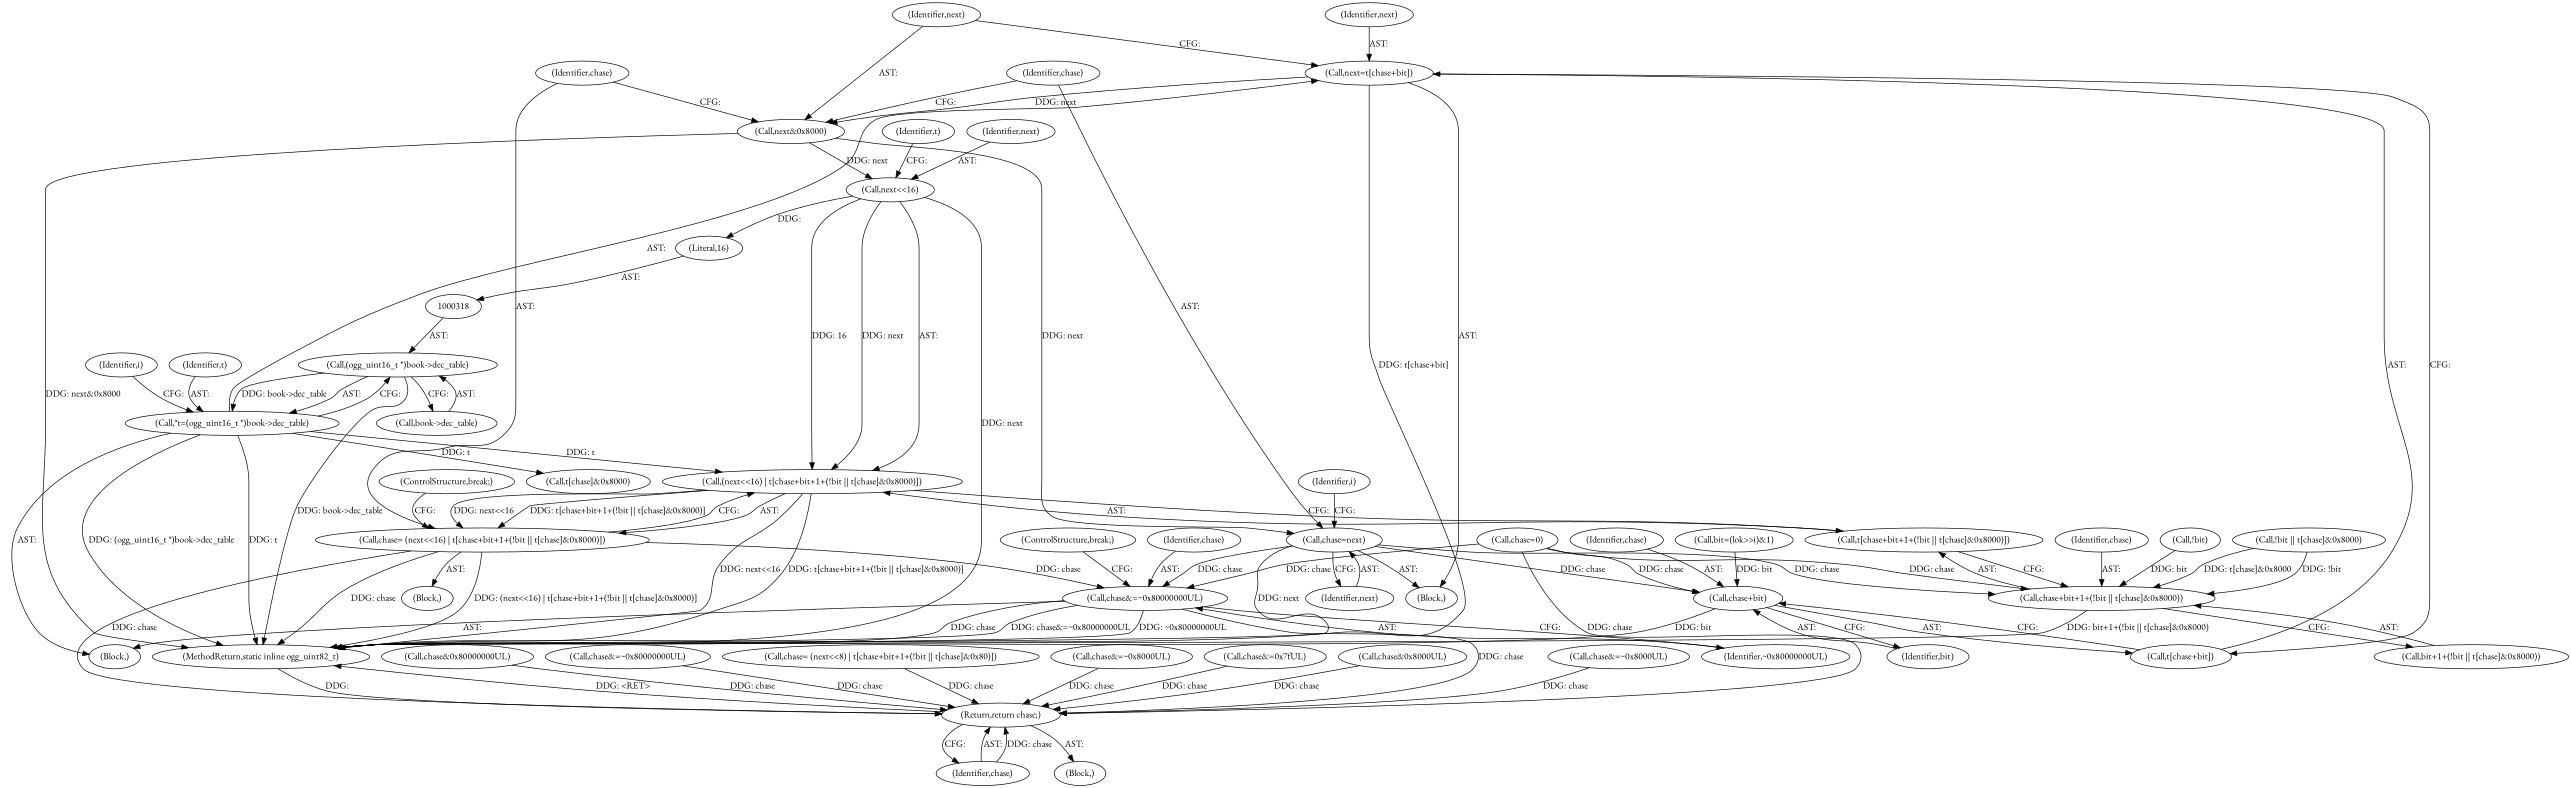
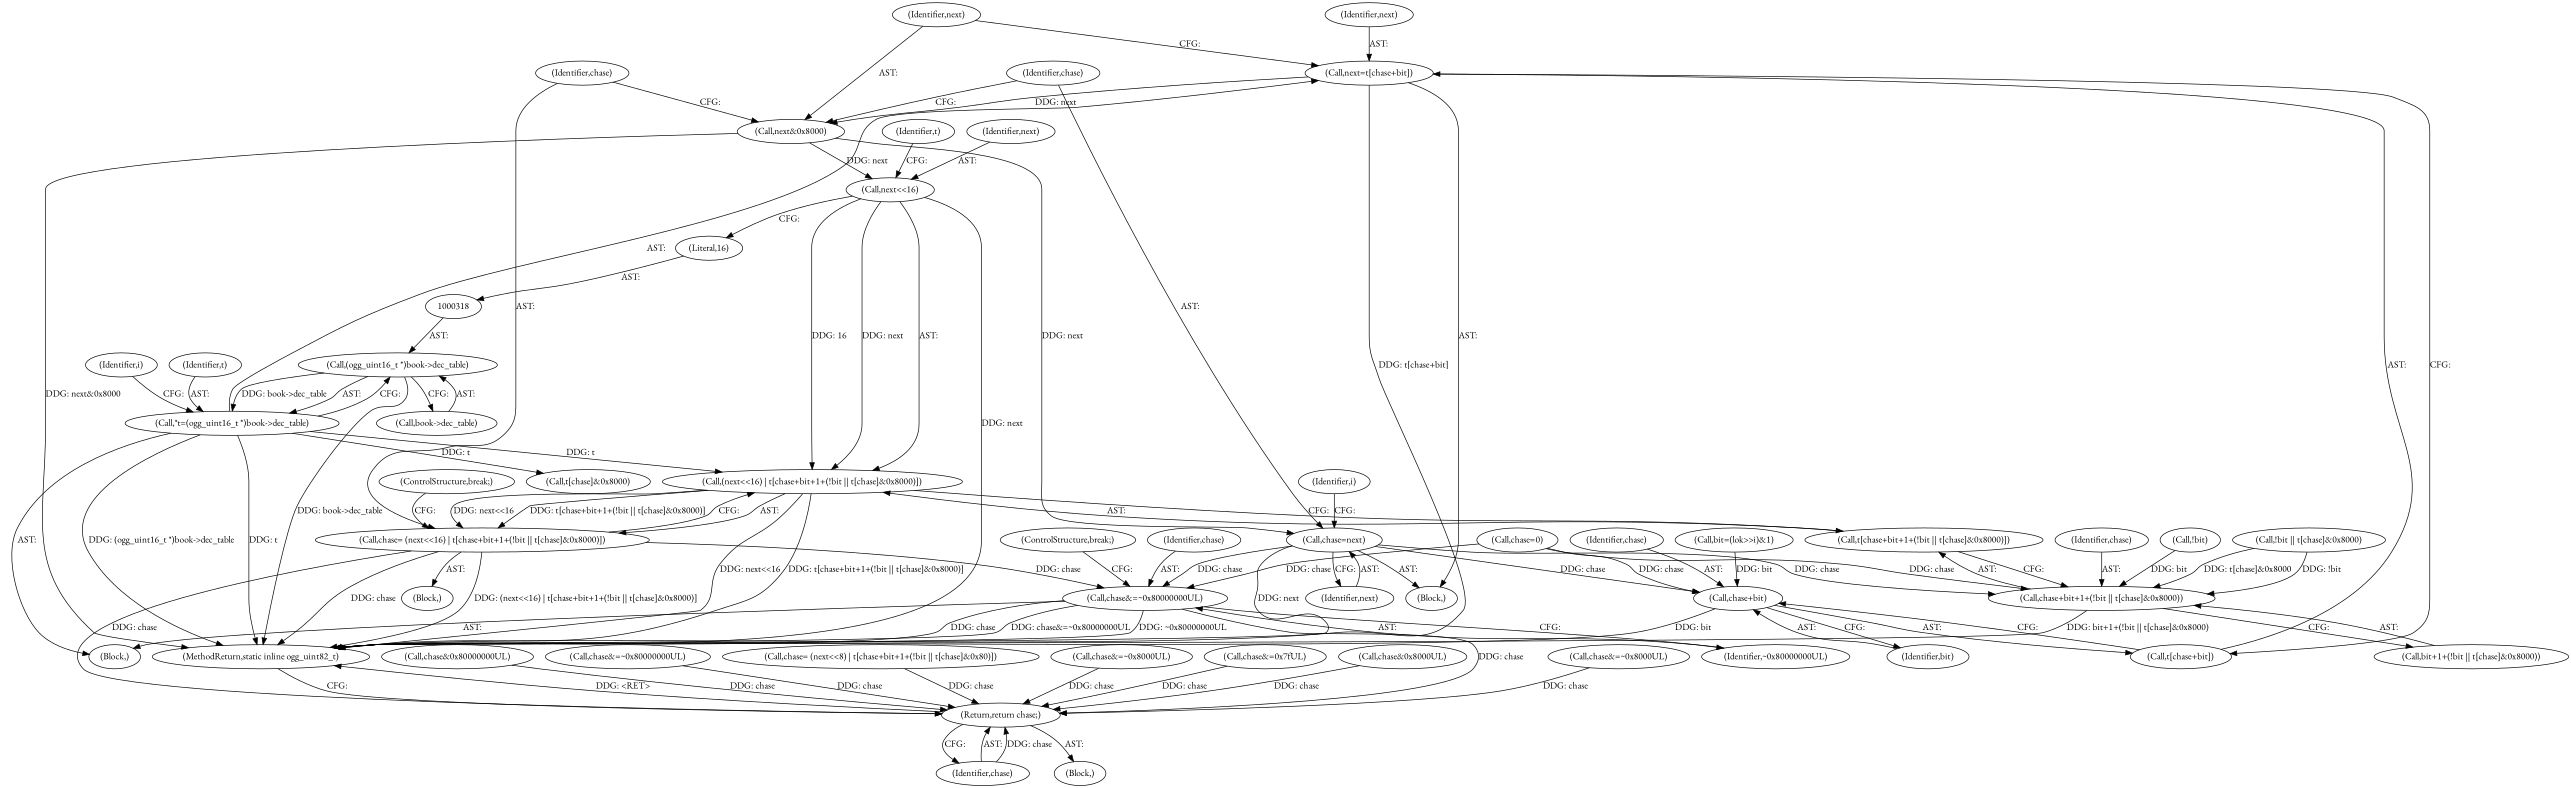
edge "(Call,next<<16)" -> "(Literal,16)": label "DDG: " -> "CFG: "
edge "(MethodReturn,static inline ogg_uint82_t)" -> "(Return,return chase;)": label "DDG: " -> "CFG: "
edge "(Call,chase=0)" -> "(Return,return chase;)": removed, label "DDG: chase"
